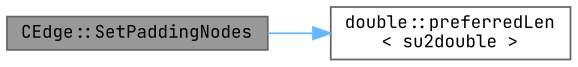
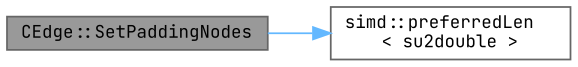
node "double::preferredLen < su2double >": label "double::preferredLen < su2double >" -> "simd::preferredLen < su2double >"
